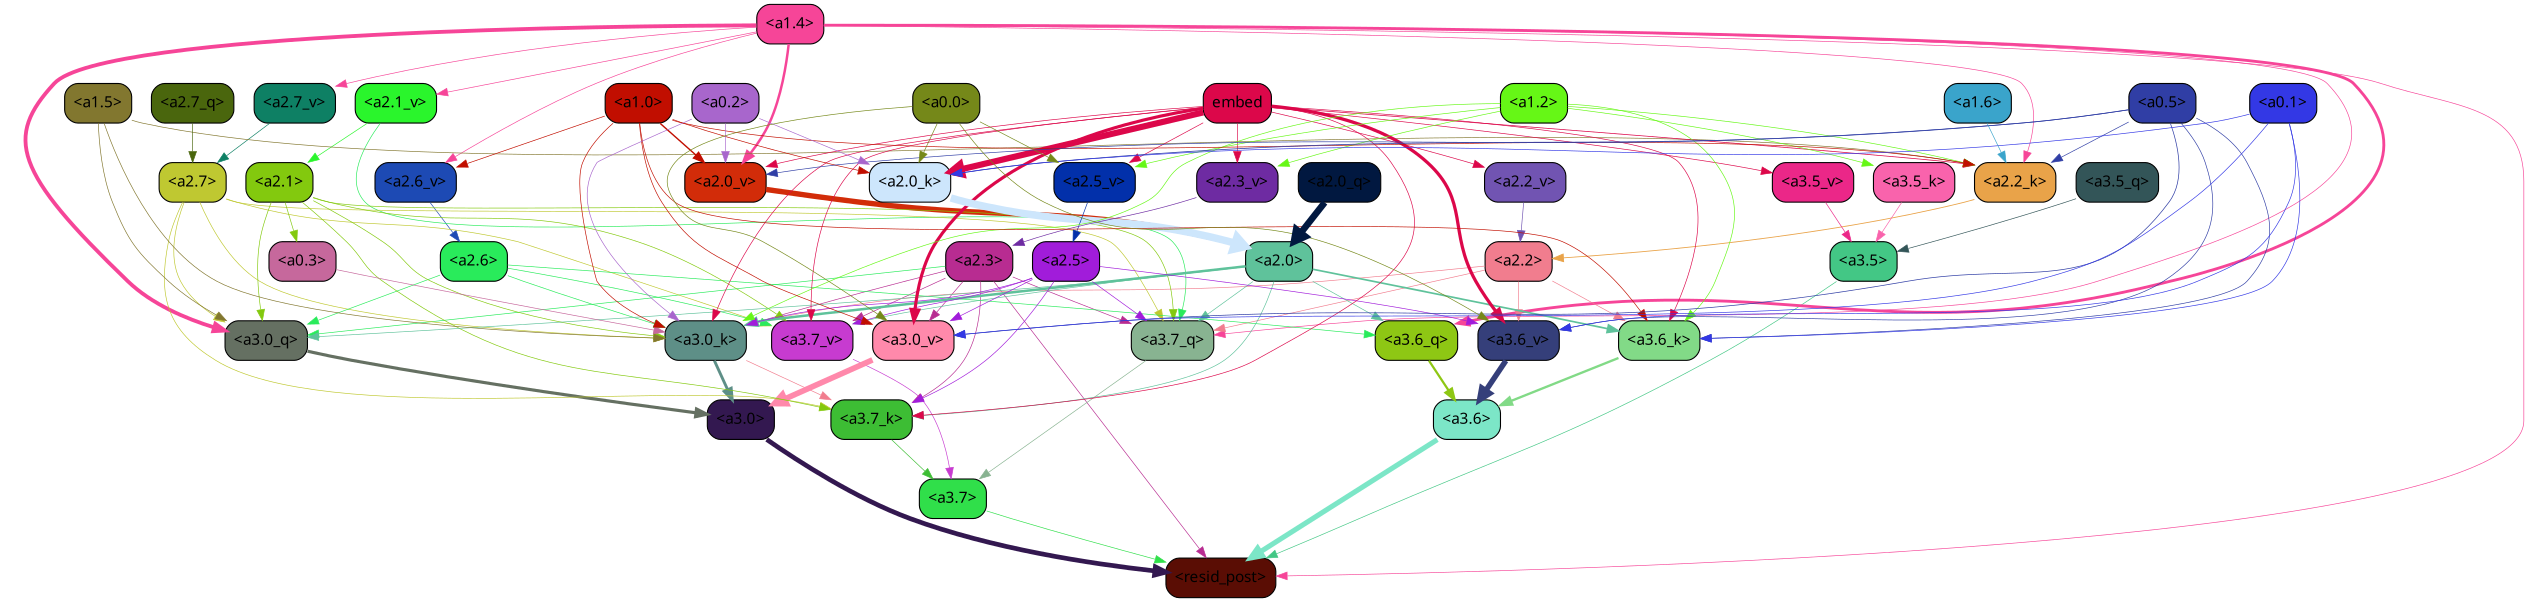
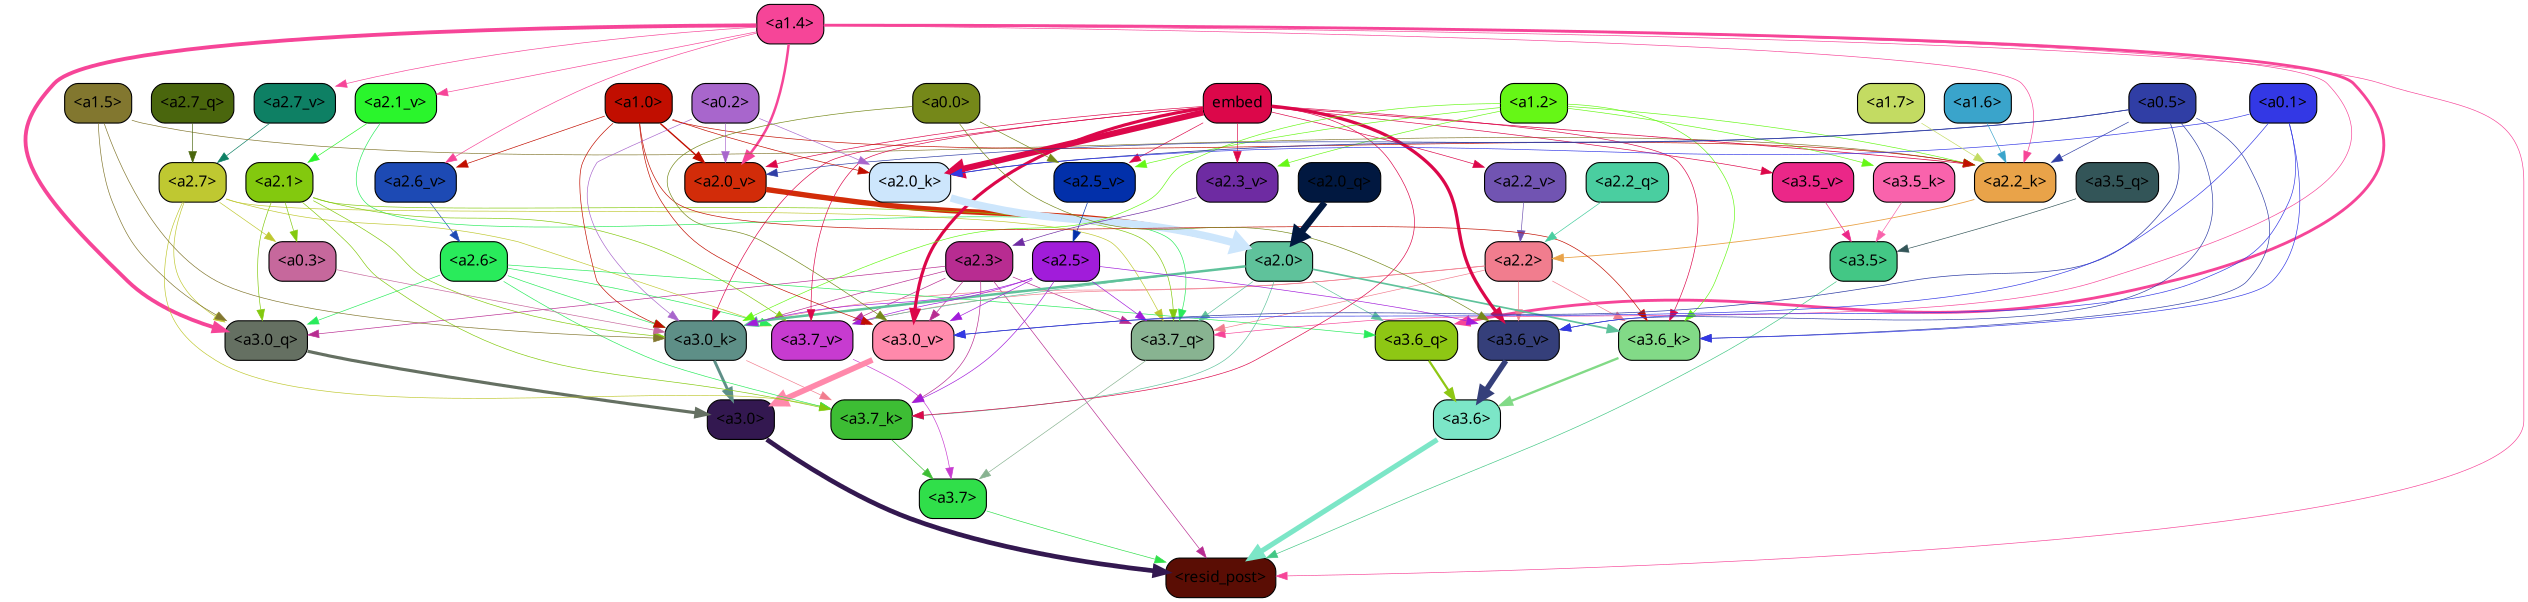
node "<a1.7>": added
edge "<a0.0>" -> "<a2.0_k>": removed
node "<a2.2_q>": added
edge "<a2.2>" -> "<a3.7_v>": added
edge "<a2.3>" -> "<a3.0_q>": color #29eb5b -> #b82c91
edge "<a2.7>" -> "<a3.0_k>": now "<a2.7>" -> "<a0.3>"
edge "<a2.0>" -> "<a3.0_q>": removed
edge "<a2.6>" -> "<a3.7_k>": added
